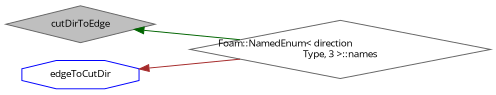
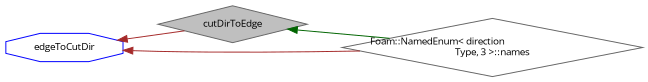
edge "cutDirToEdge" -> "edgeToCutDir": added
